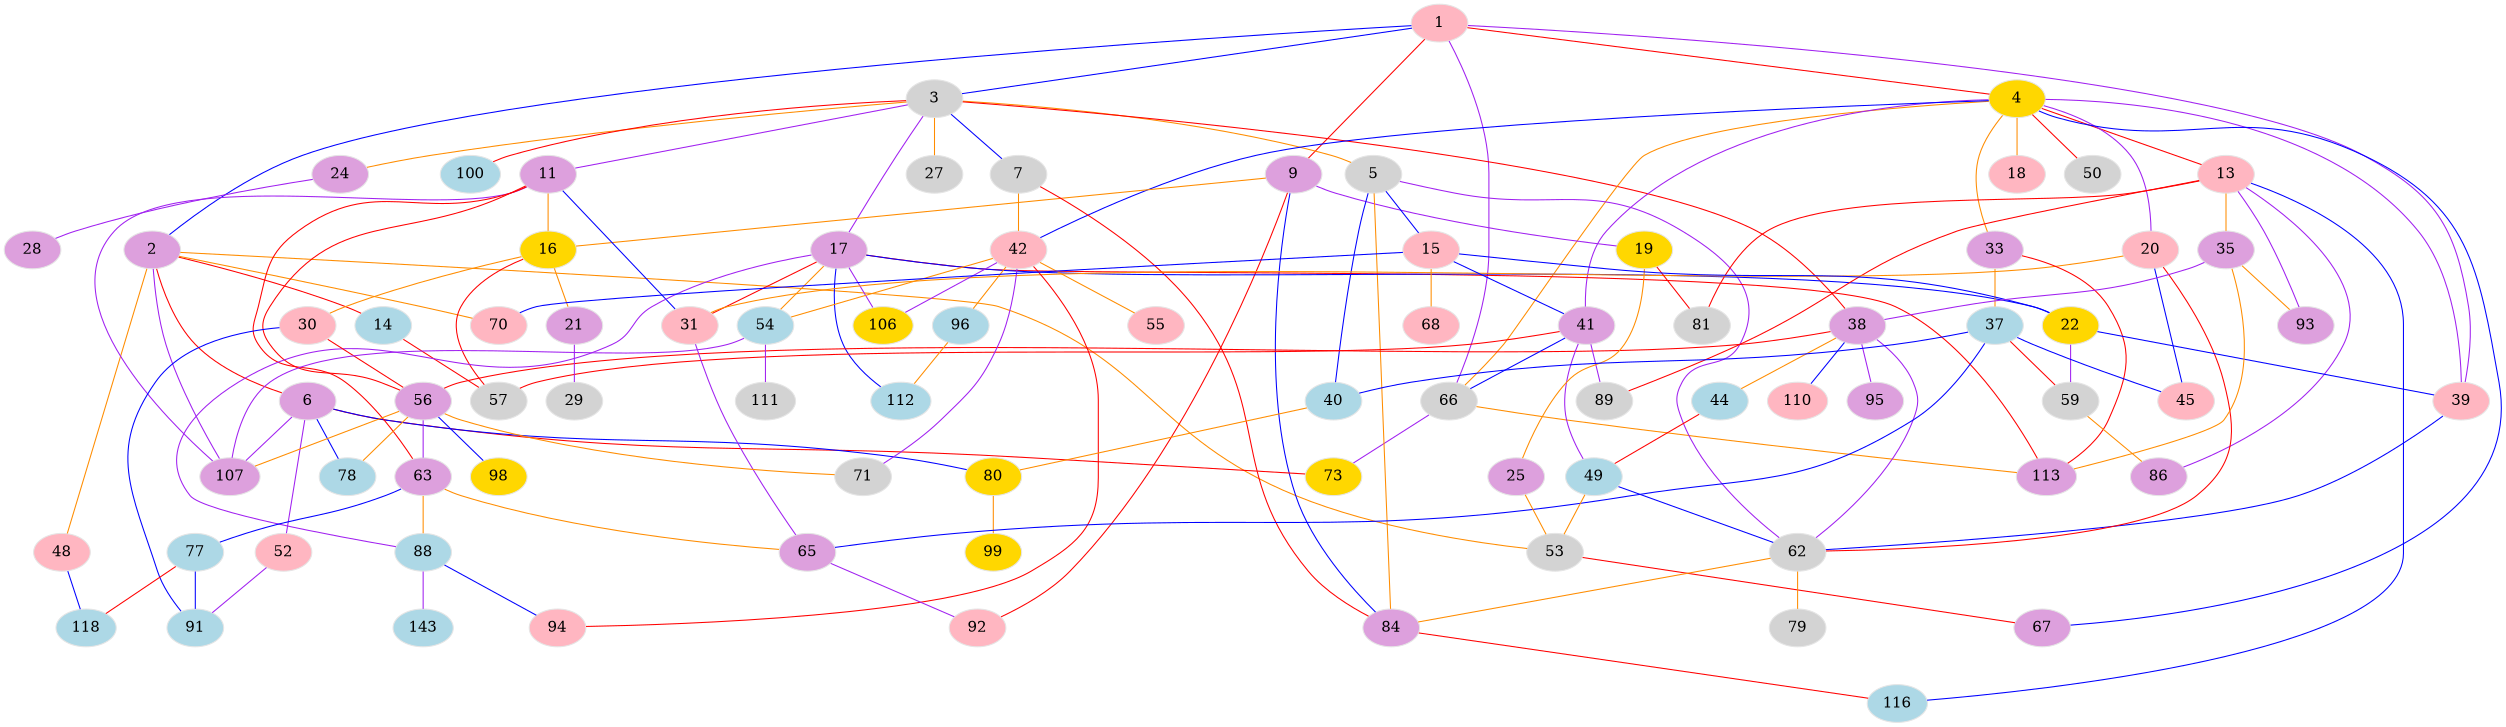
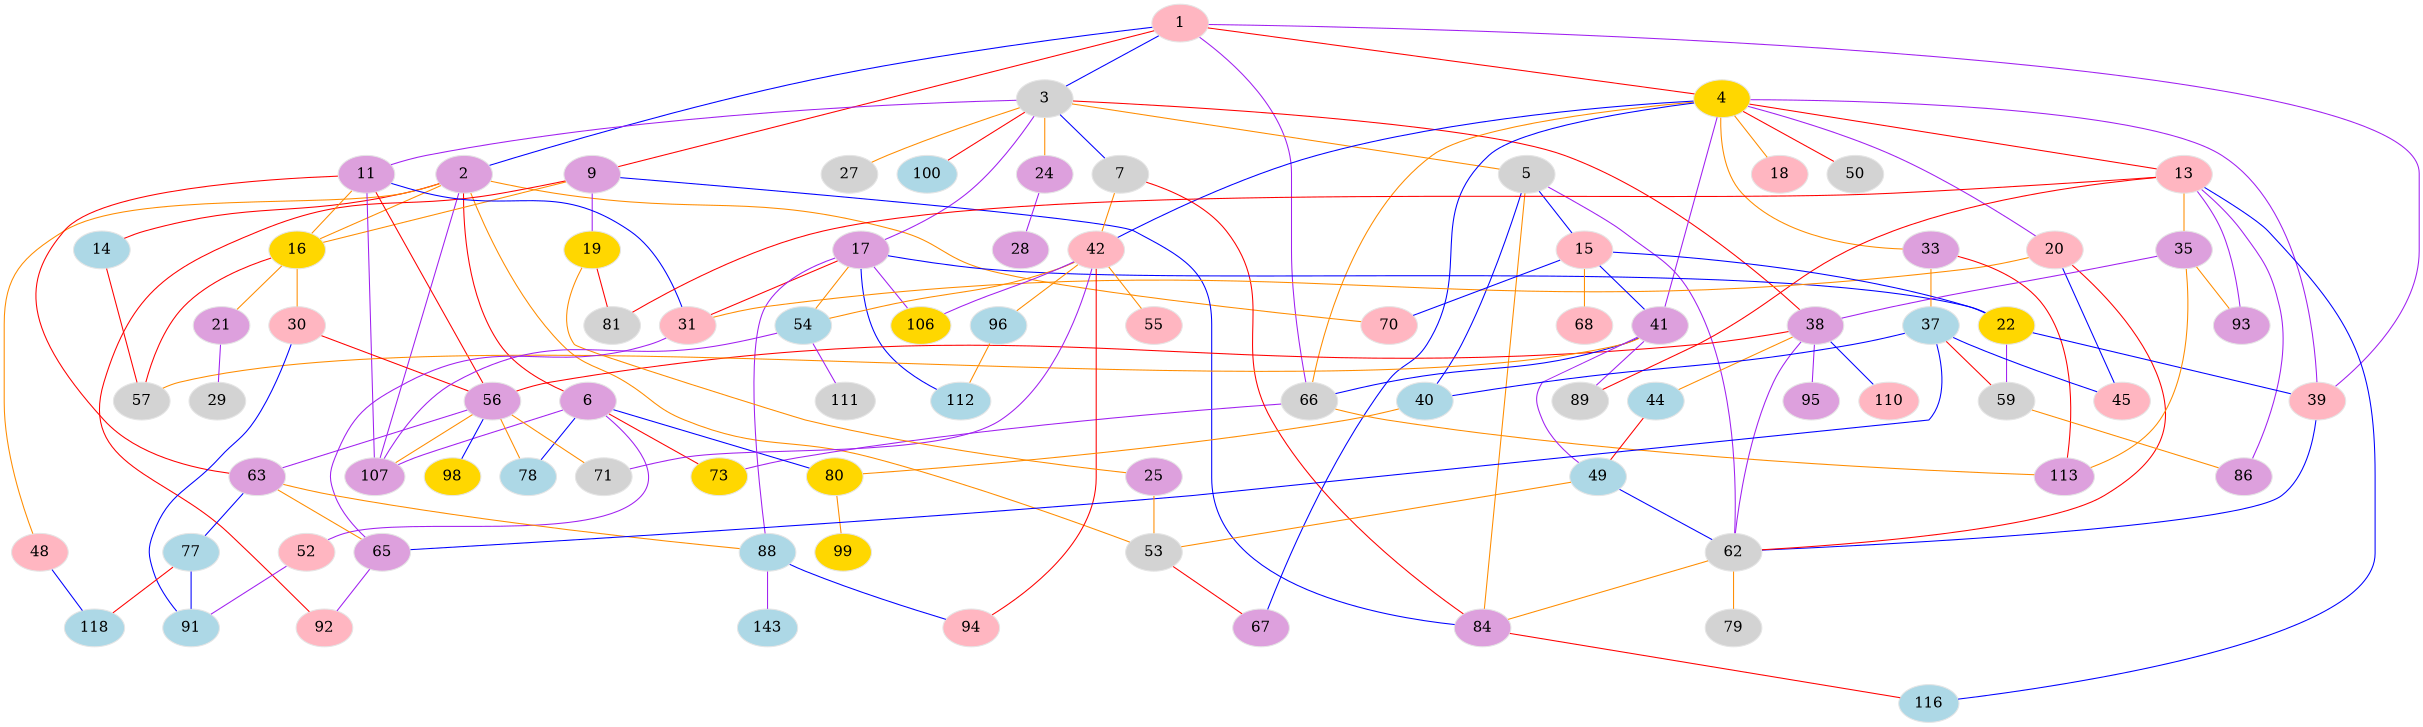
edge "2" -- "16": added
edge "17" -- "113": removed
edge "41" -- "57": color red -> darkorange
